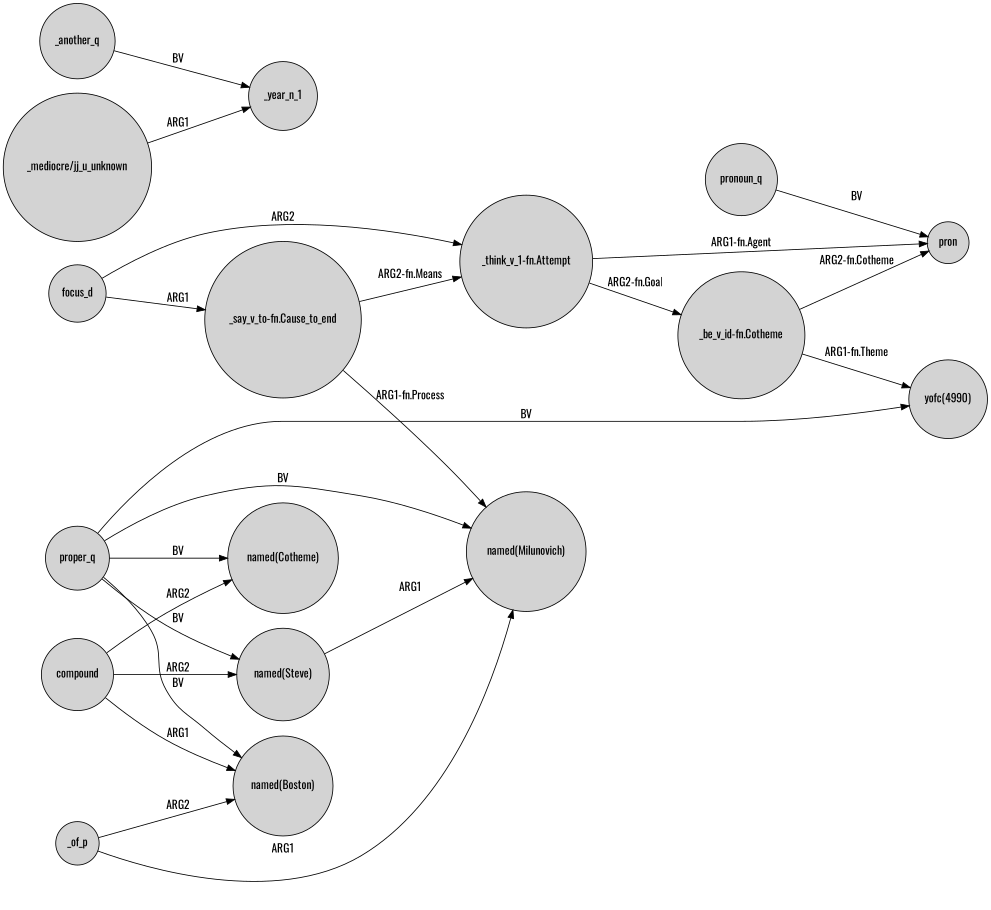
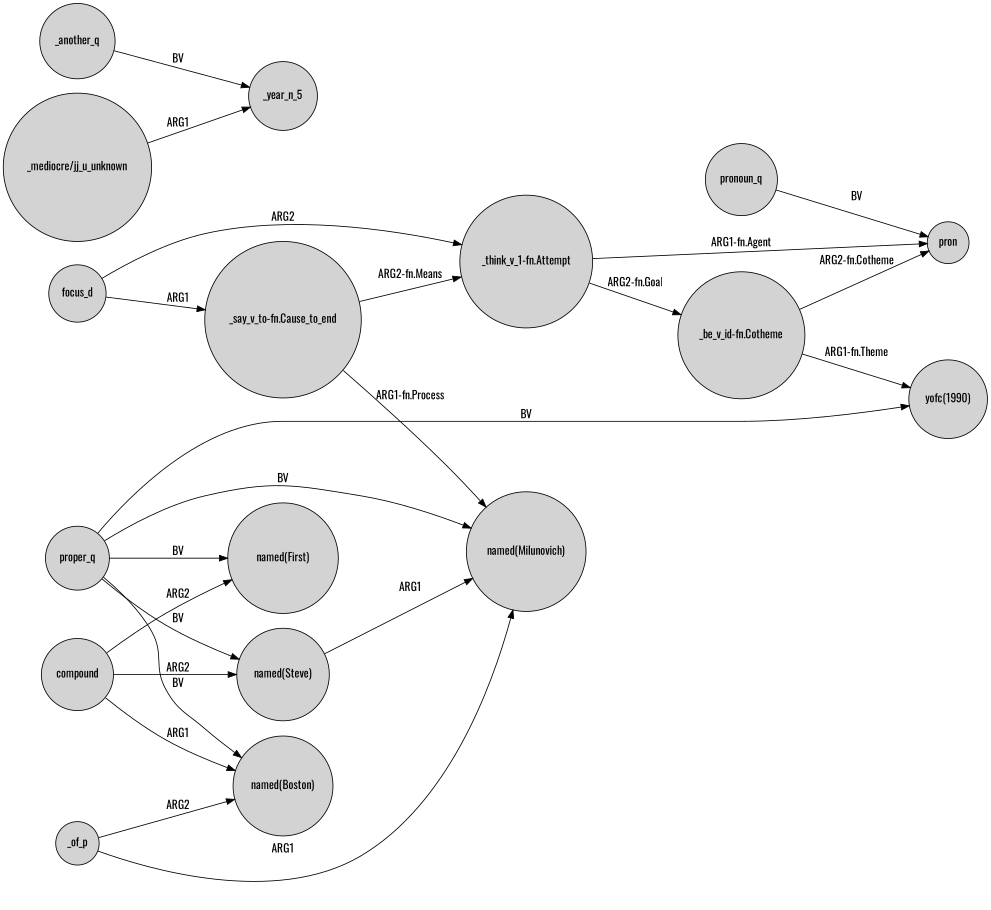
node "_year_n_1": label "_year_n_1" -> "_year_n_5"
node "yofc(4990)": label "yofc(4990)" -> "yofc(1990)"
node "named(Cotheme)": label "named(Cotheme)" -> "named(First)"
